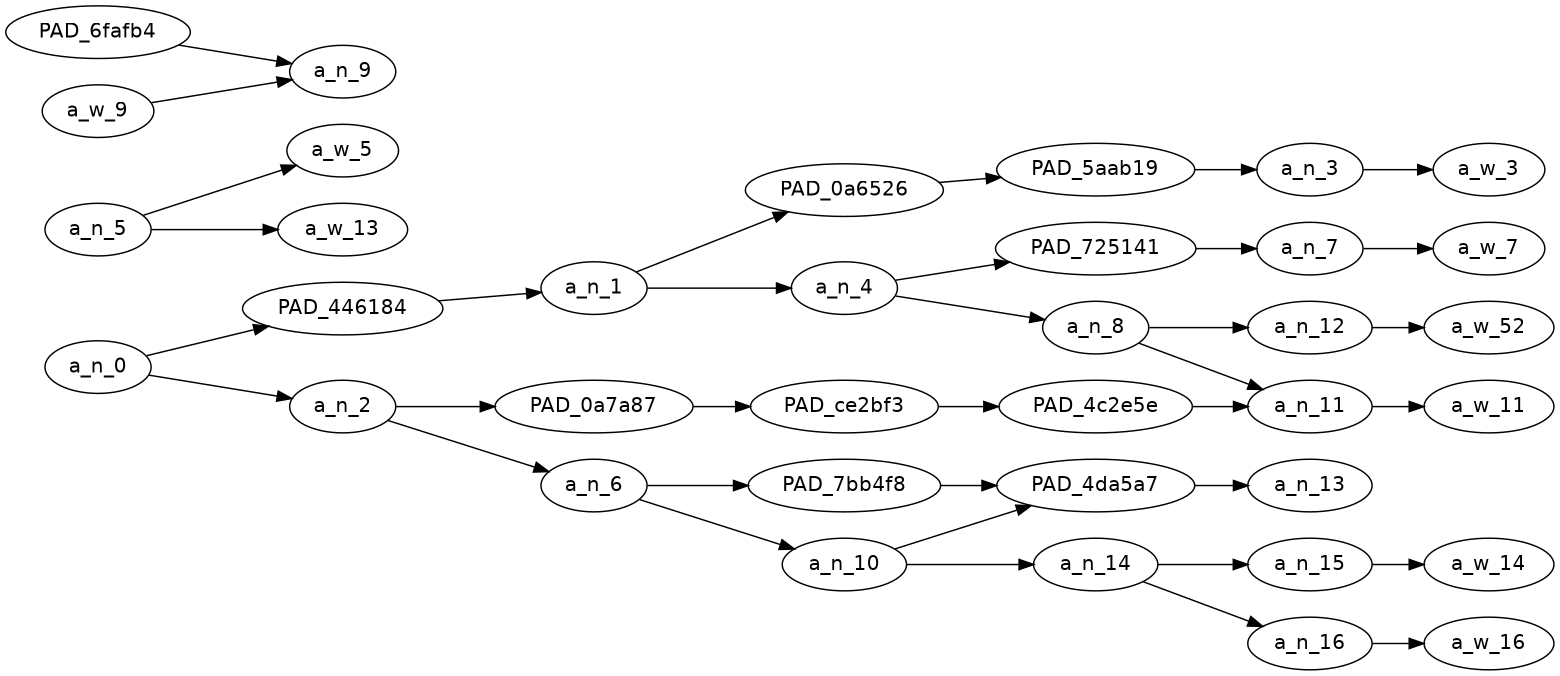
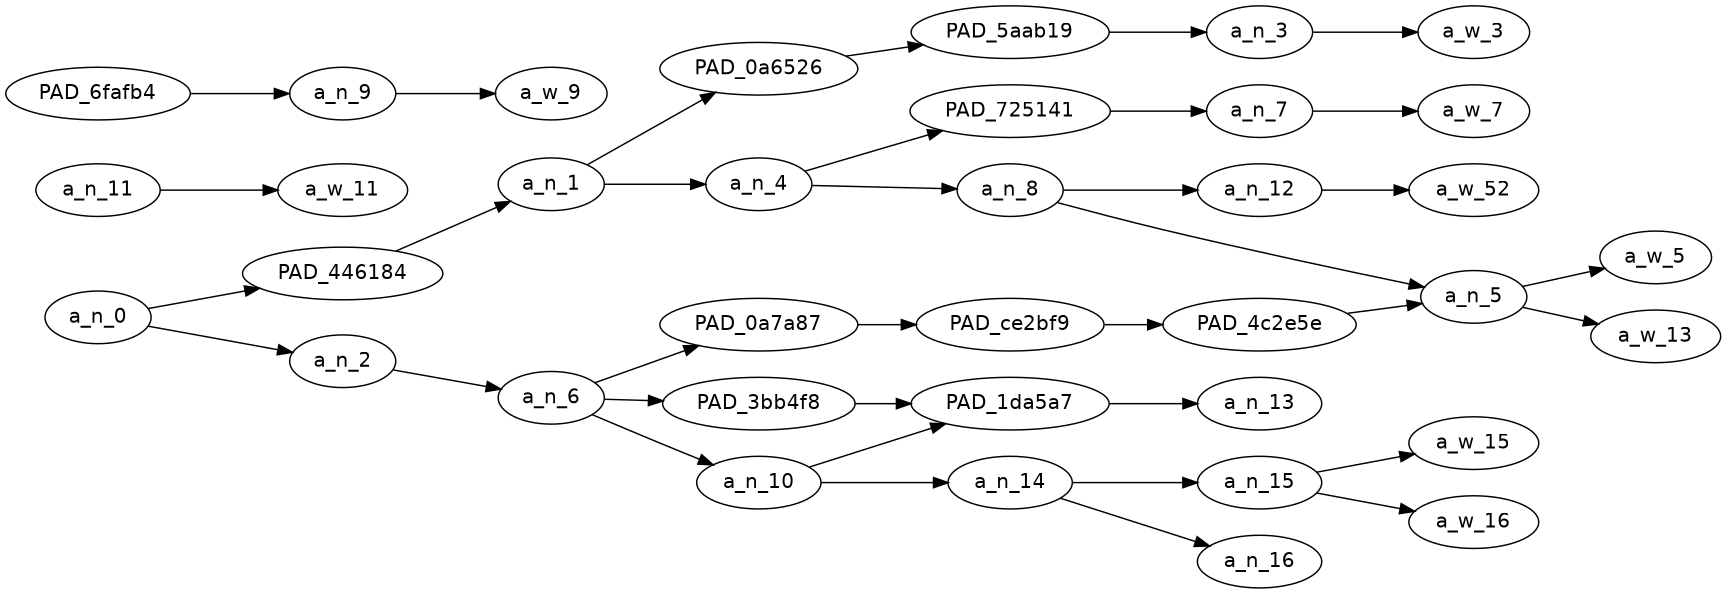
edge "a_w_9" -> "a_n_9": reversed
edge "a_n_8" -> "a_n_11": now "a_n_8" -> "a_n_5"
edge "a_n_2" -> "PAD_0a7a87": now "a_n_6" -> "PAD_0a7a87"
node "PAD_ce2bf3": label "PAD_ce2bf3" -> "PAD_ce2bf9"
edge "PAD_4c2e5e" -> "a_n_11": now "PAD_4c2e5e" -> "a_n_5"
node "PAD_7bb4f8": label "PAD_7bb4f8" -> "PAD_3bb4f8"
node "PAD_4da5a7": label "PAD_4da5a7" -> "PAD_1da5a7"
node "a_w_14": label "a_w_14" -> "a_w_15"
edge "a_n_16" -> "a_w_16": now "a_n_15" -> "a_w_16"
